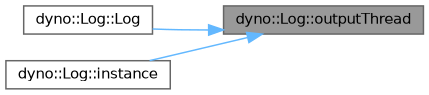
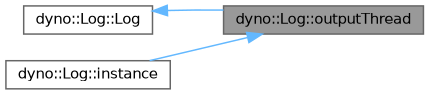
edge "dyno::Log::Log" -> "dyno::Log::outputThread": reversed
